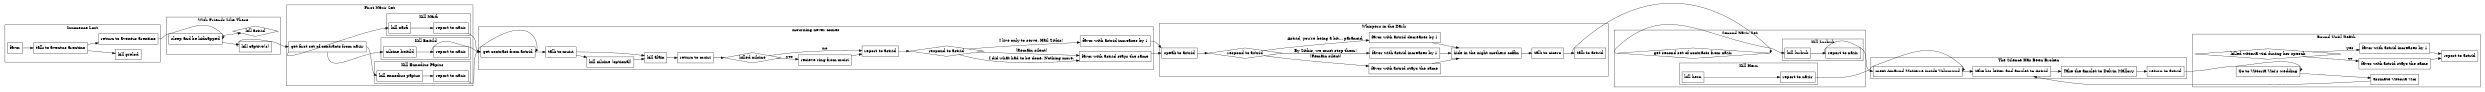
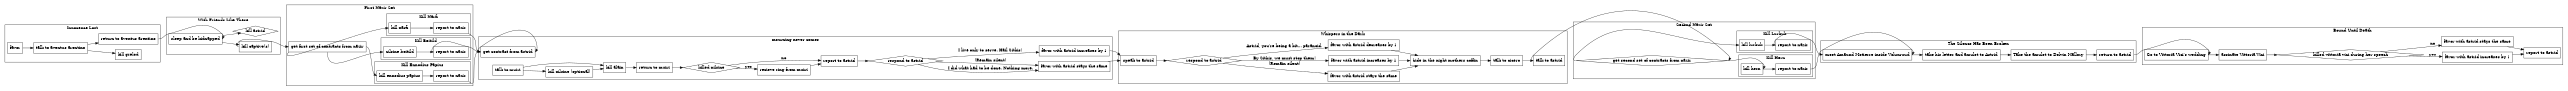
edge "get contract from astrid" -> "talk to muiri": removed
edge "get second set of contracts from nazir" -> "kill hern": added
edge "assinate Vittoria Vici" -> "take his letter and amulet to Astrid": now "assinate Vittoria Vici" -> "killed vittoria vici during her speech"
